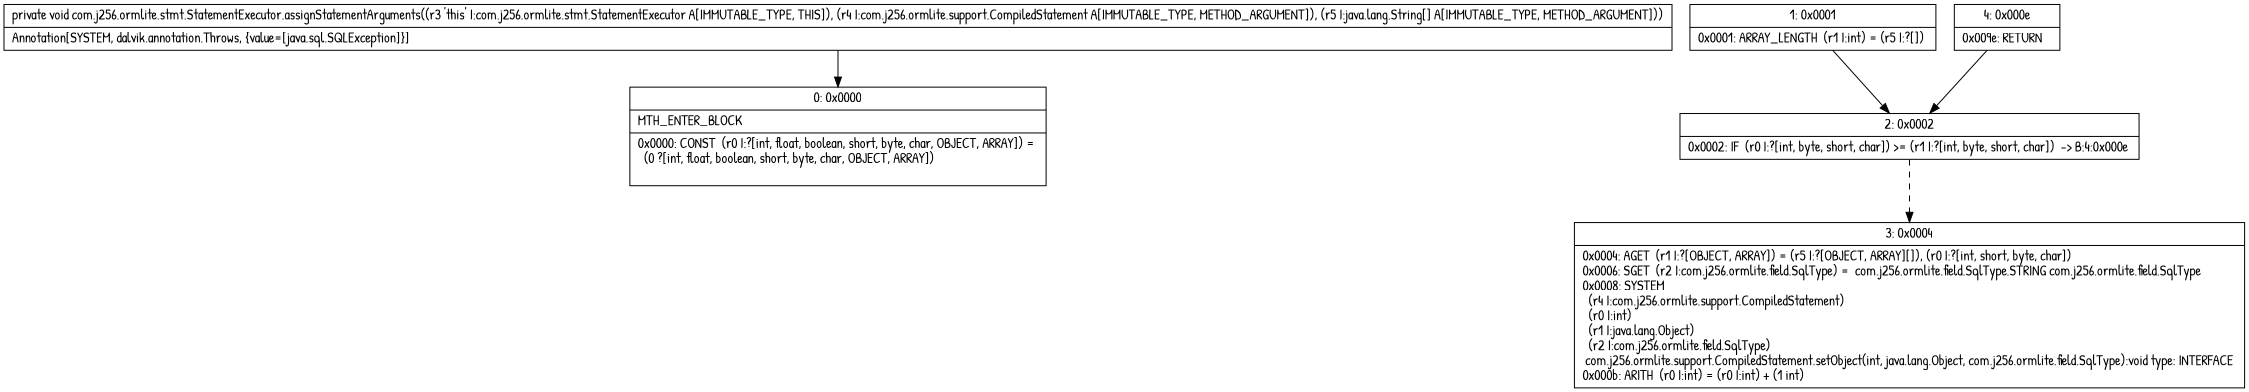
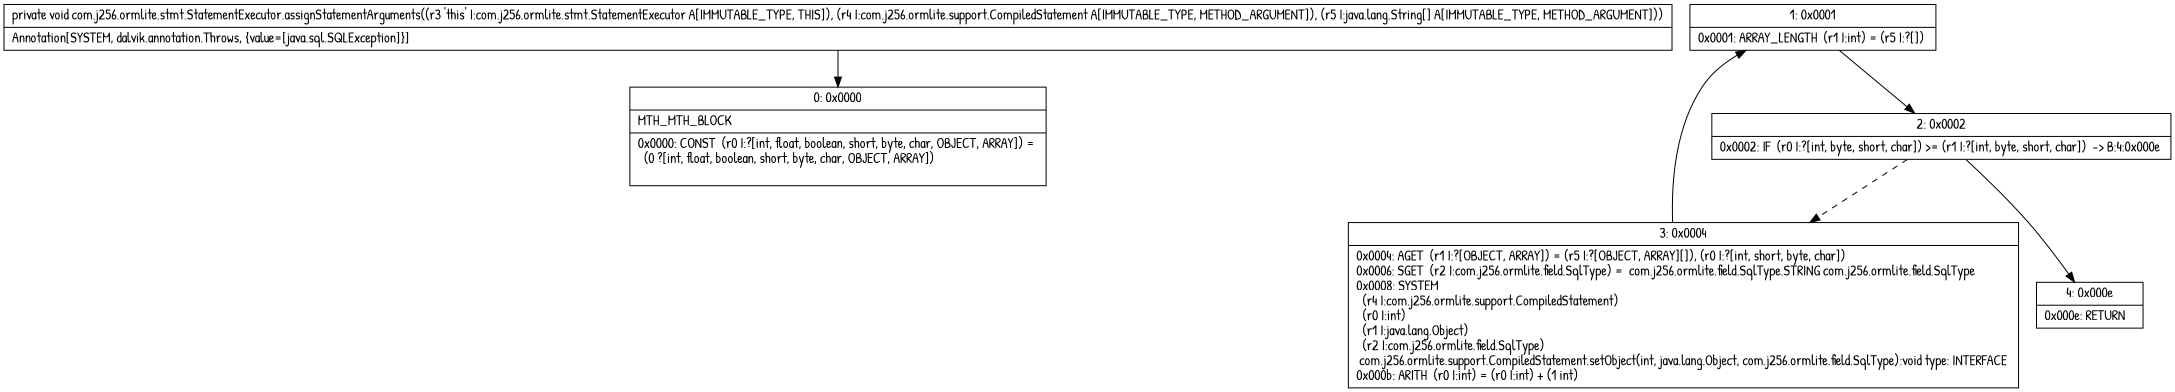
node "4: 0x000e": text "0x009e: RETURN" -> "0x000e: RETURN"
edge "4: 0x000e" -> "2: 0x0002": reversed
node "0: 0x0000": text "MTH_ENTER_BLOCK" -> "MTH_MTH_BLOCK"
edge "3: 0x0004" -> "1: 0x0001": added
